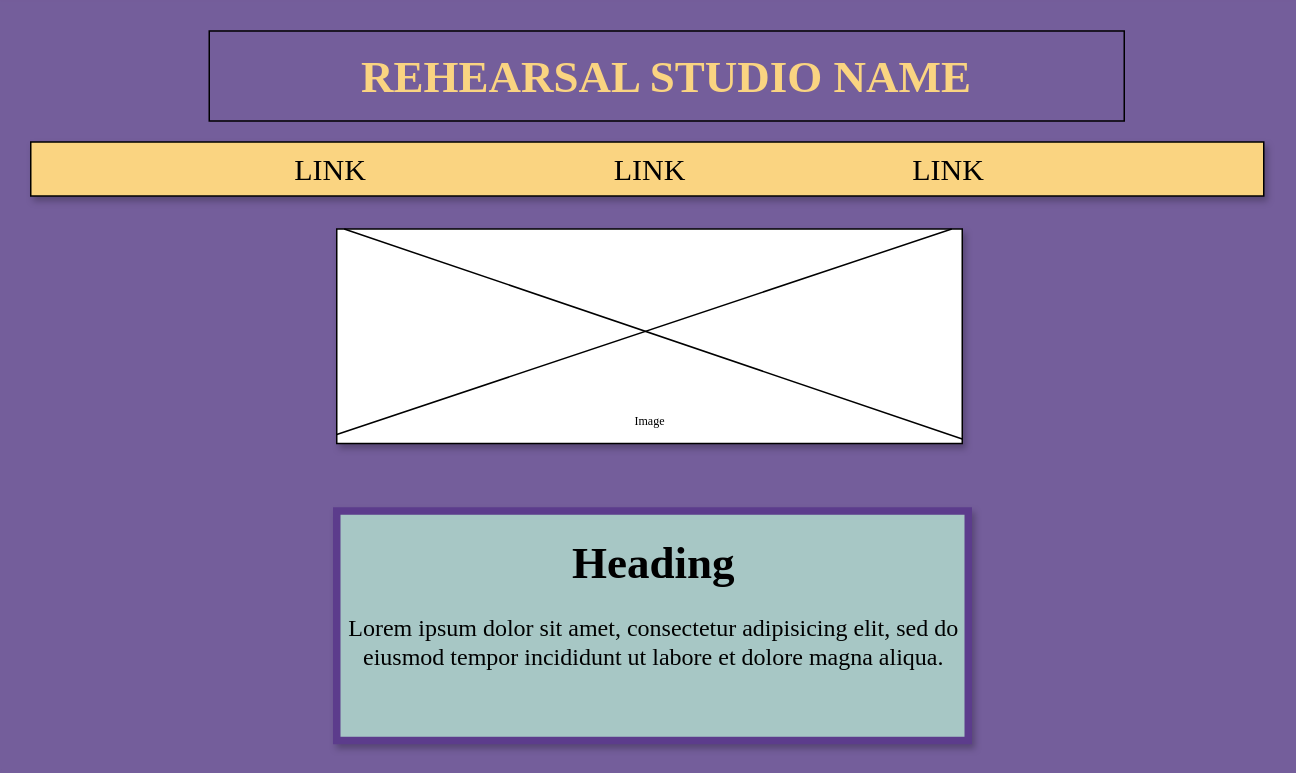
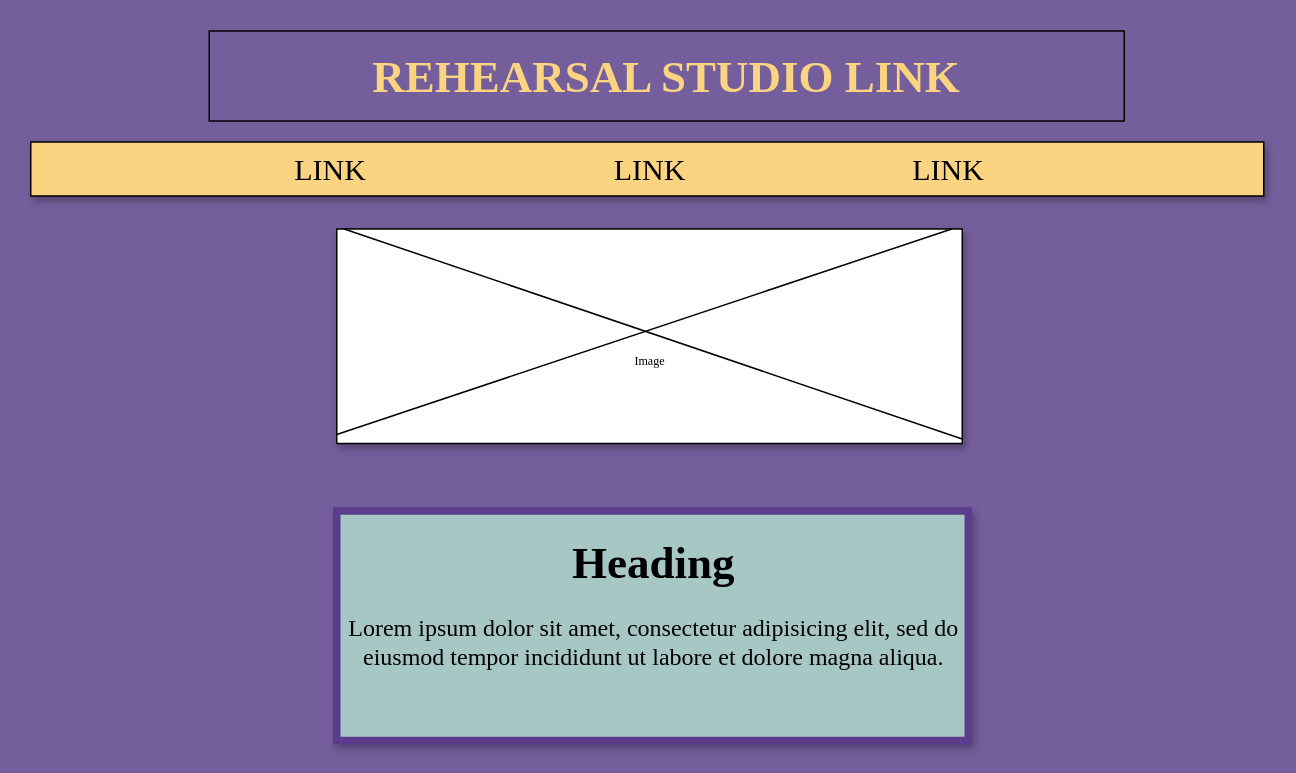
node "REHEARSAL STUDIO NAME": label "REHEARSAL STUDIO NAME" -> "REHEARSAL STUDIO LINK"
node "Image": moved (650, 421) -> (650, 361)
